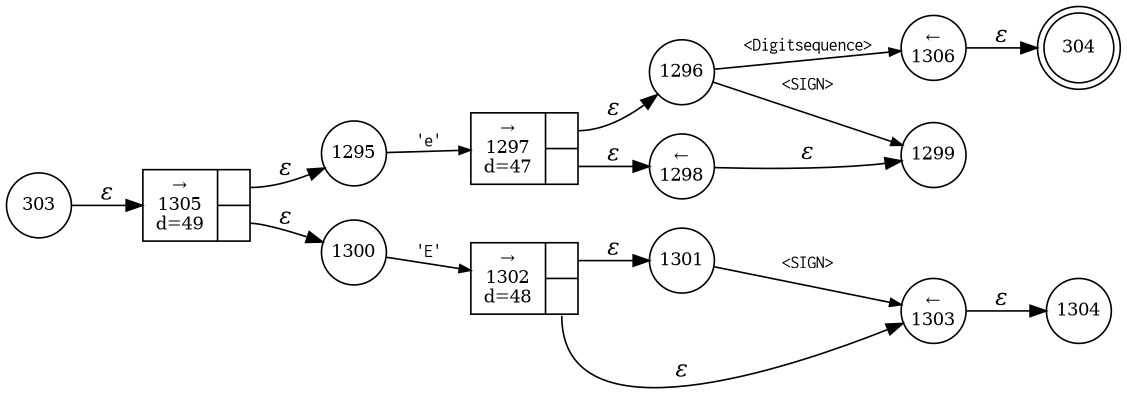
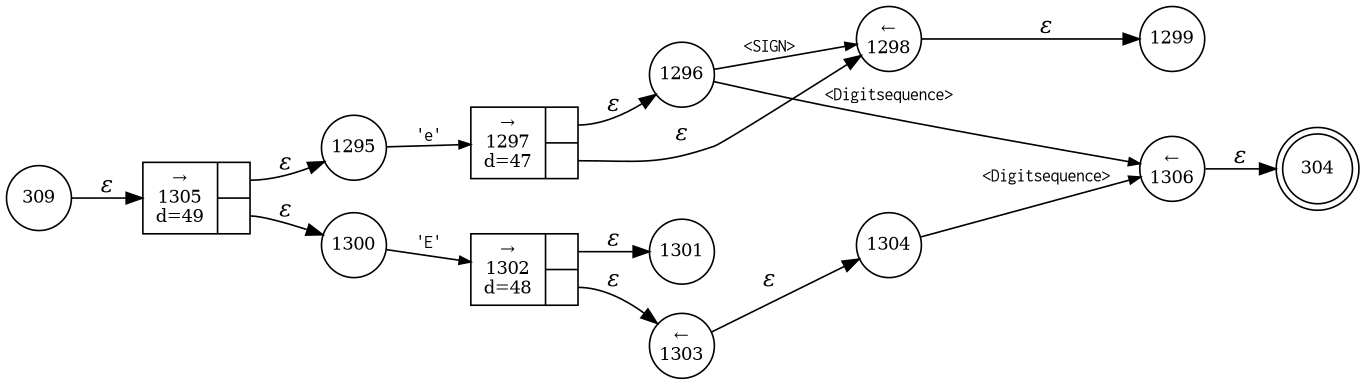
edge "1296" -> "1299": now "1296" -> "← 1298"
node "303": label "303" -> "309"
edge "1304" -> "← 1306": added, label "<Digitsequence>"
edge "1301" -> "← 1303": removed, label "<SIGN>"
